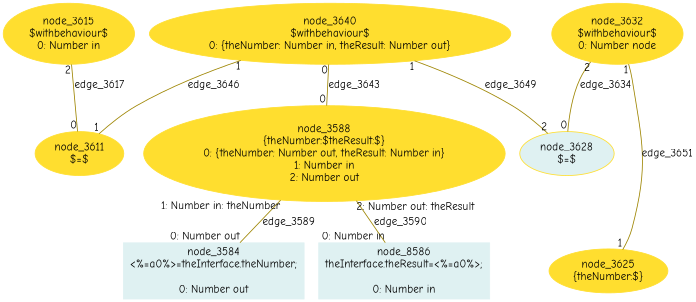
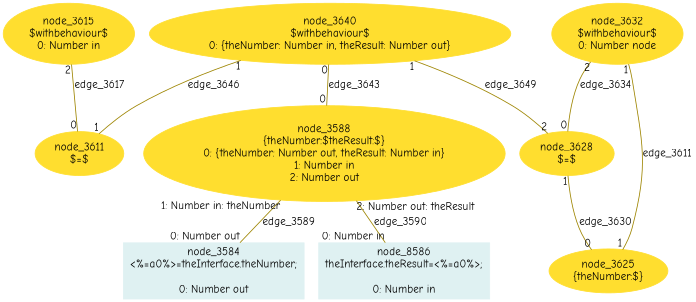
node "node_3628 $=$": fillcolor #dff1f2 -> #ffde2f
edge "node_3632 $withbehaviour$ 0: Number node" -- "node_3625 {theNumber:$}": label "edge_3651" -> "edge_3611"
edge "node_3628 $=$" -- "node_3625 {theNumber:$}": added, label "edge_3630"
